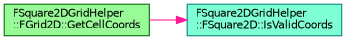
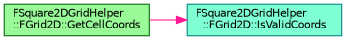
node "FSquare2DGridHelper ::FSquare2D::IsValidCoords": label "FSquare2DGridHelper ::FSquare2D::IsValidCoords" -> "FSquare2DGridHelper ::FGrid2D::IsValidCoords"
